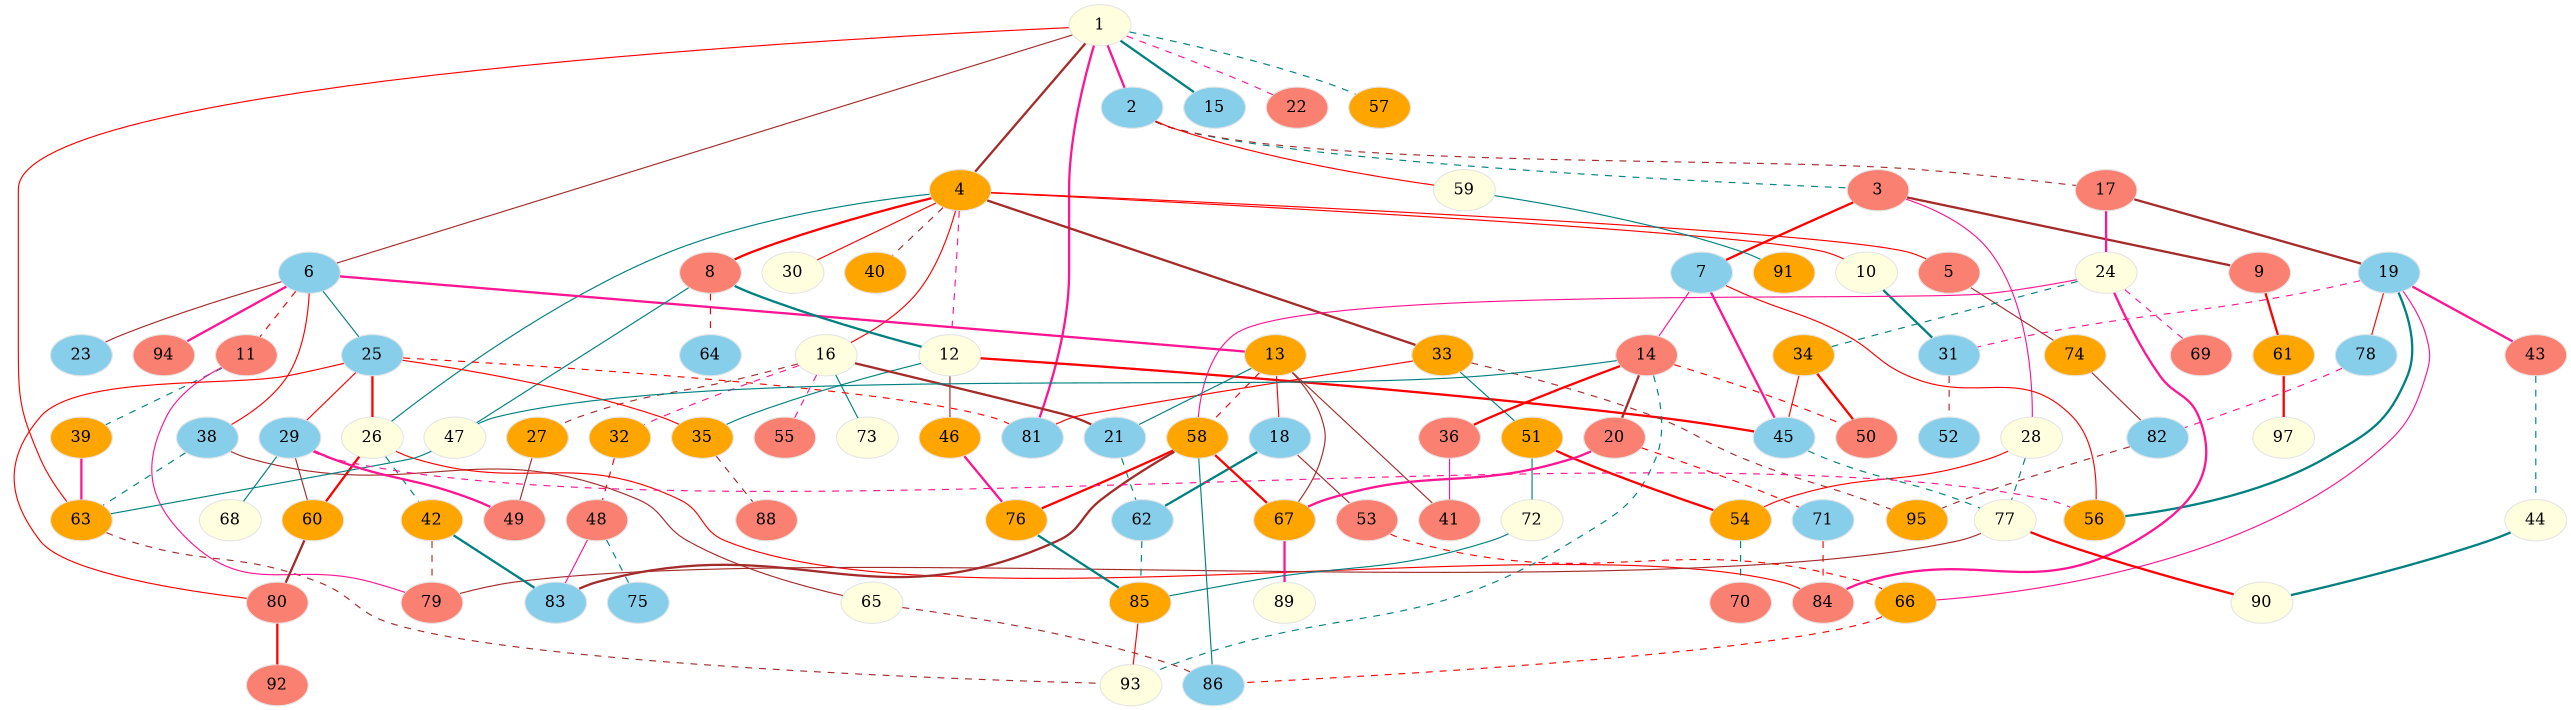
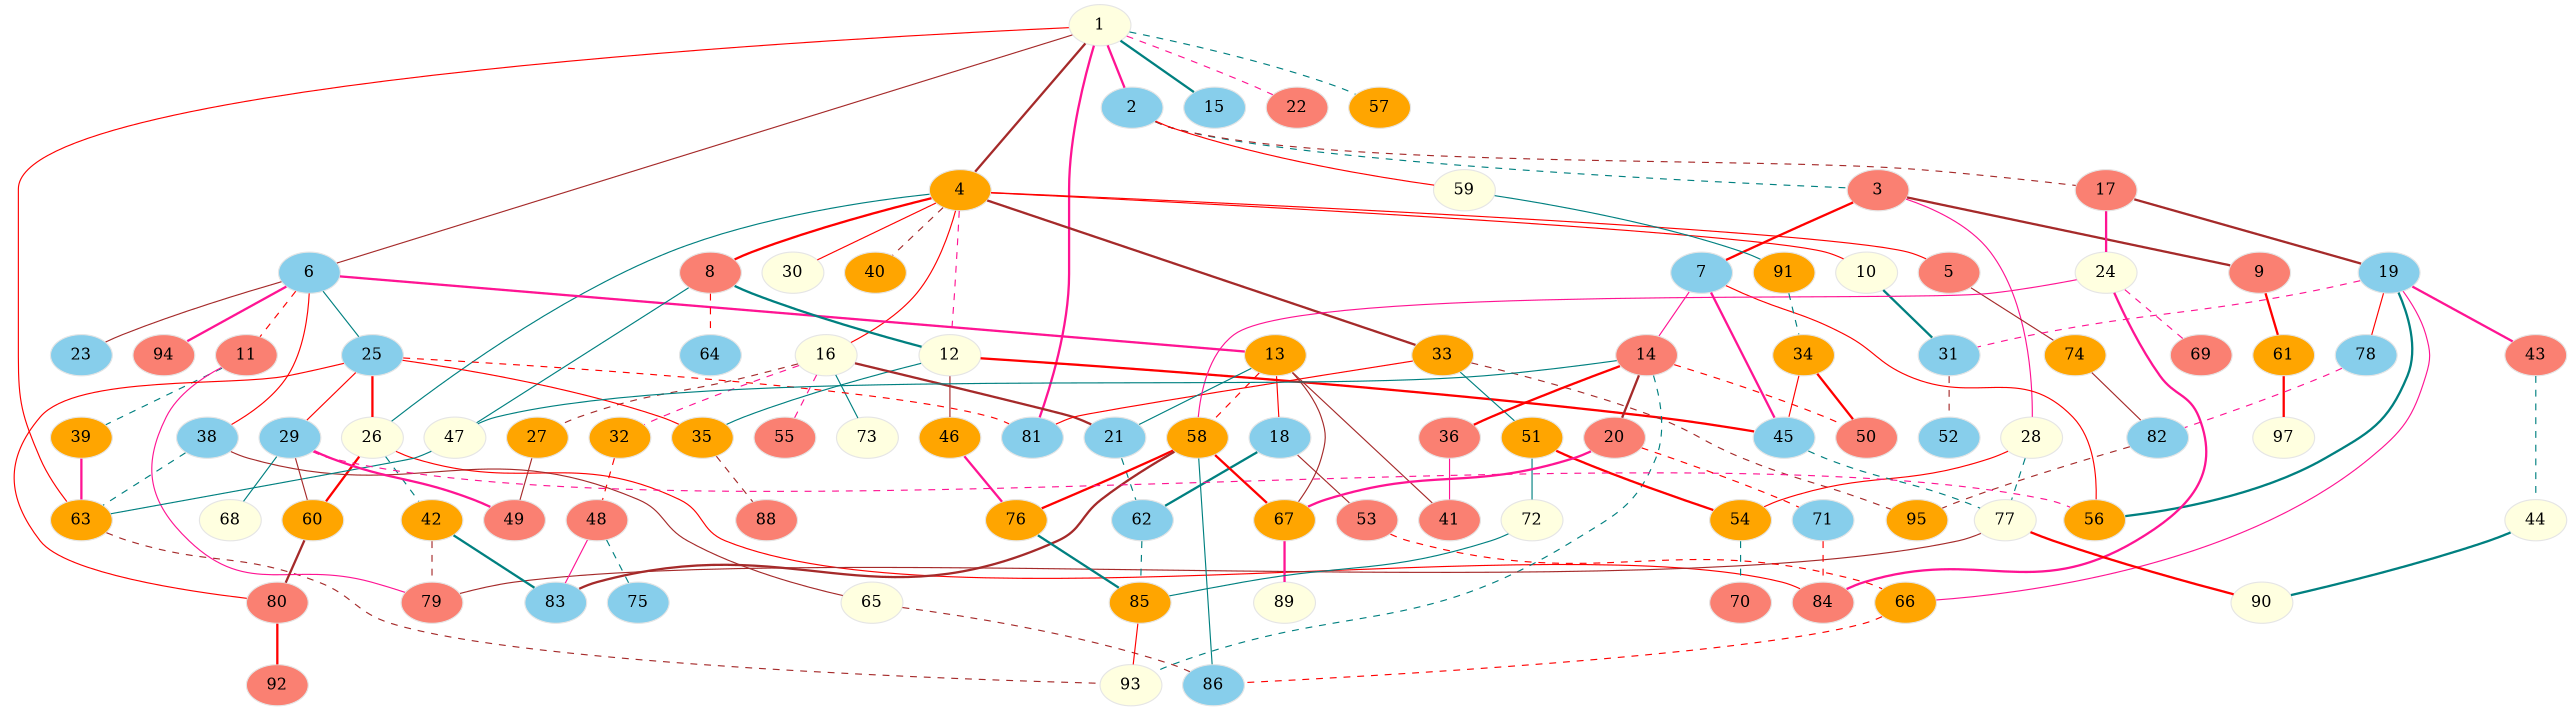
edge "24" -- "34": now "91" -- "34"
